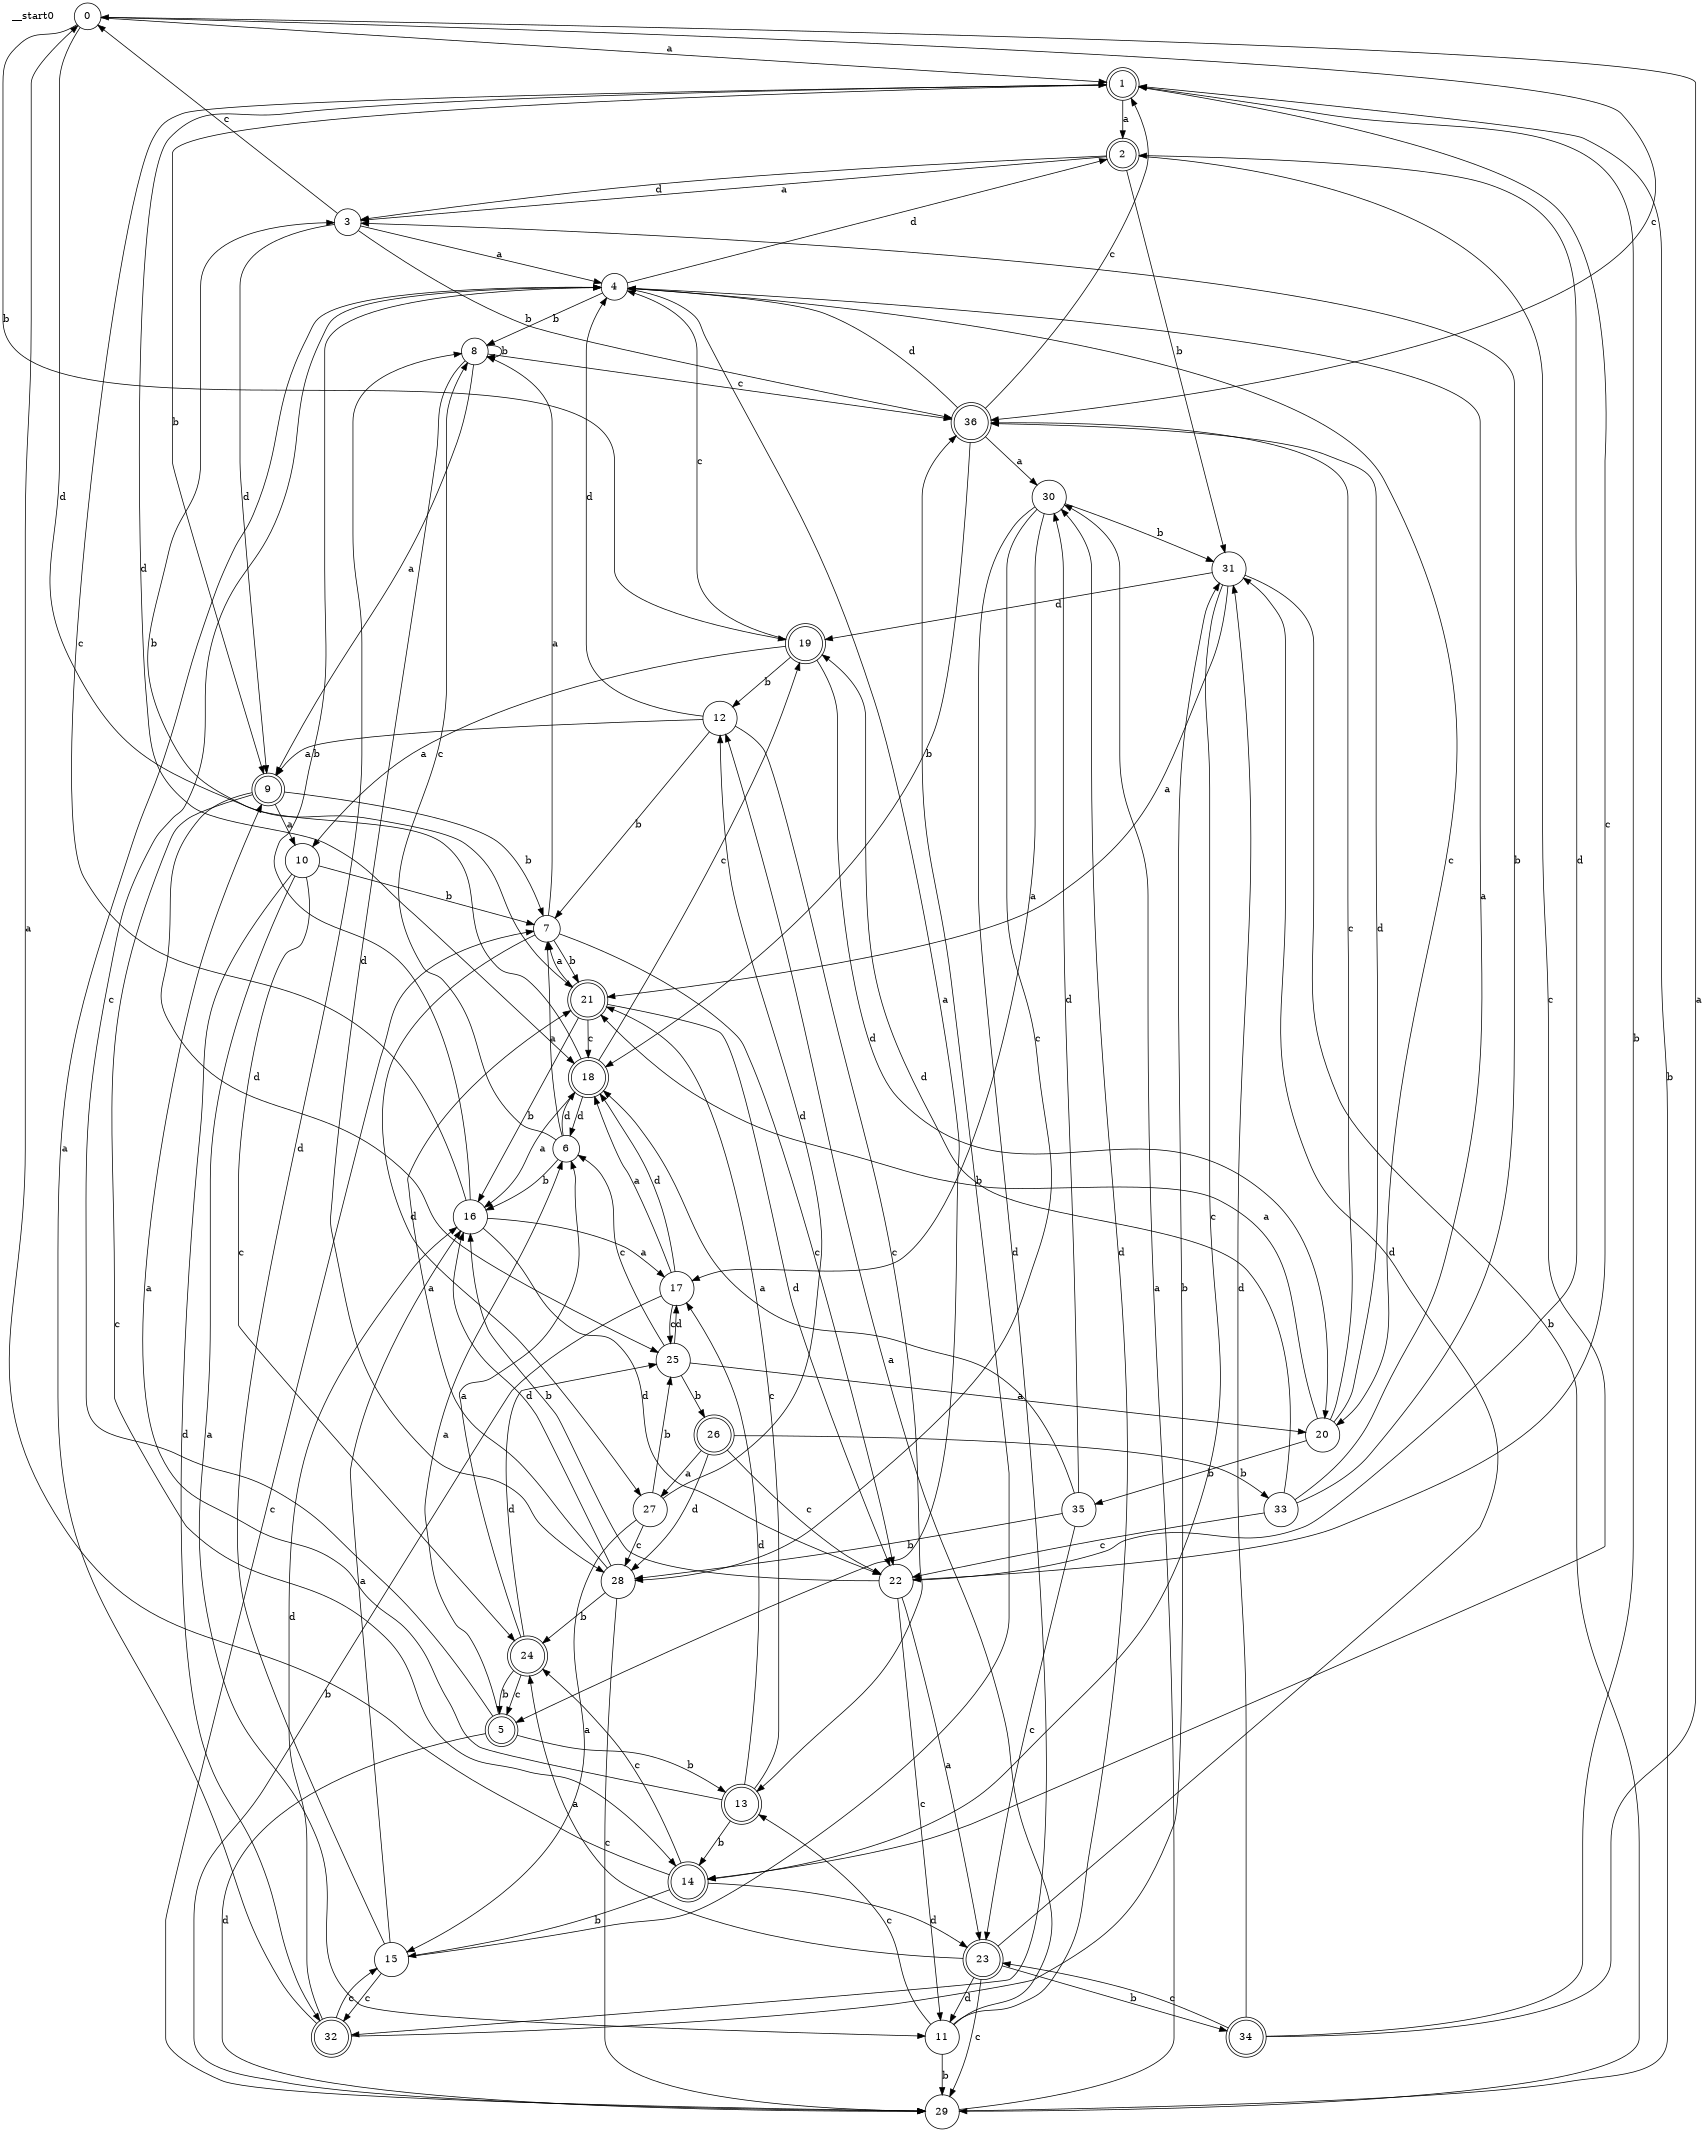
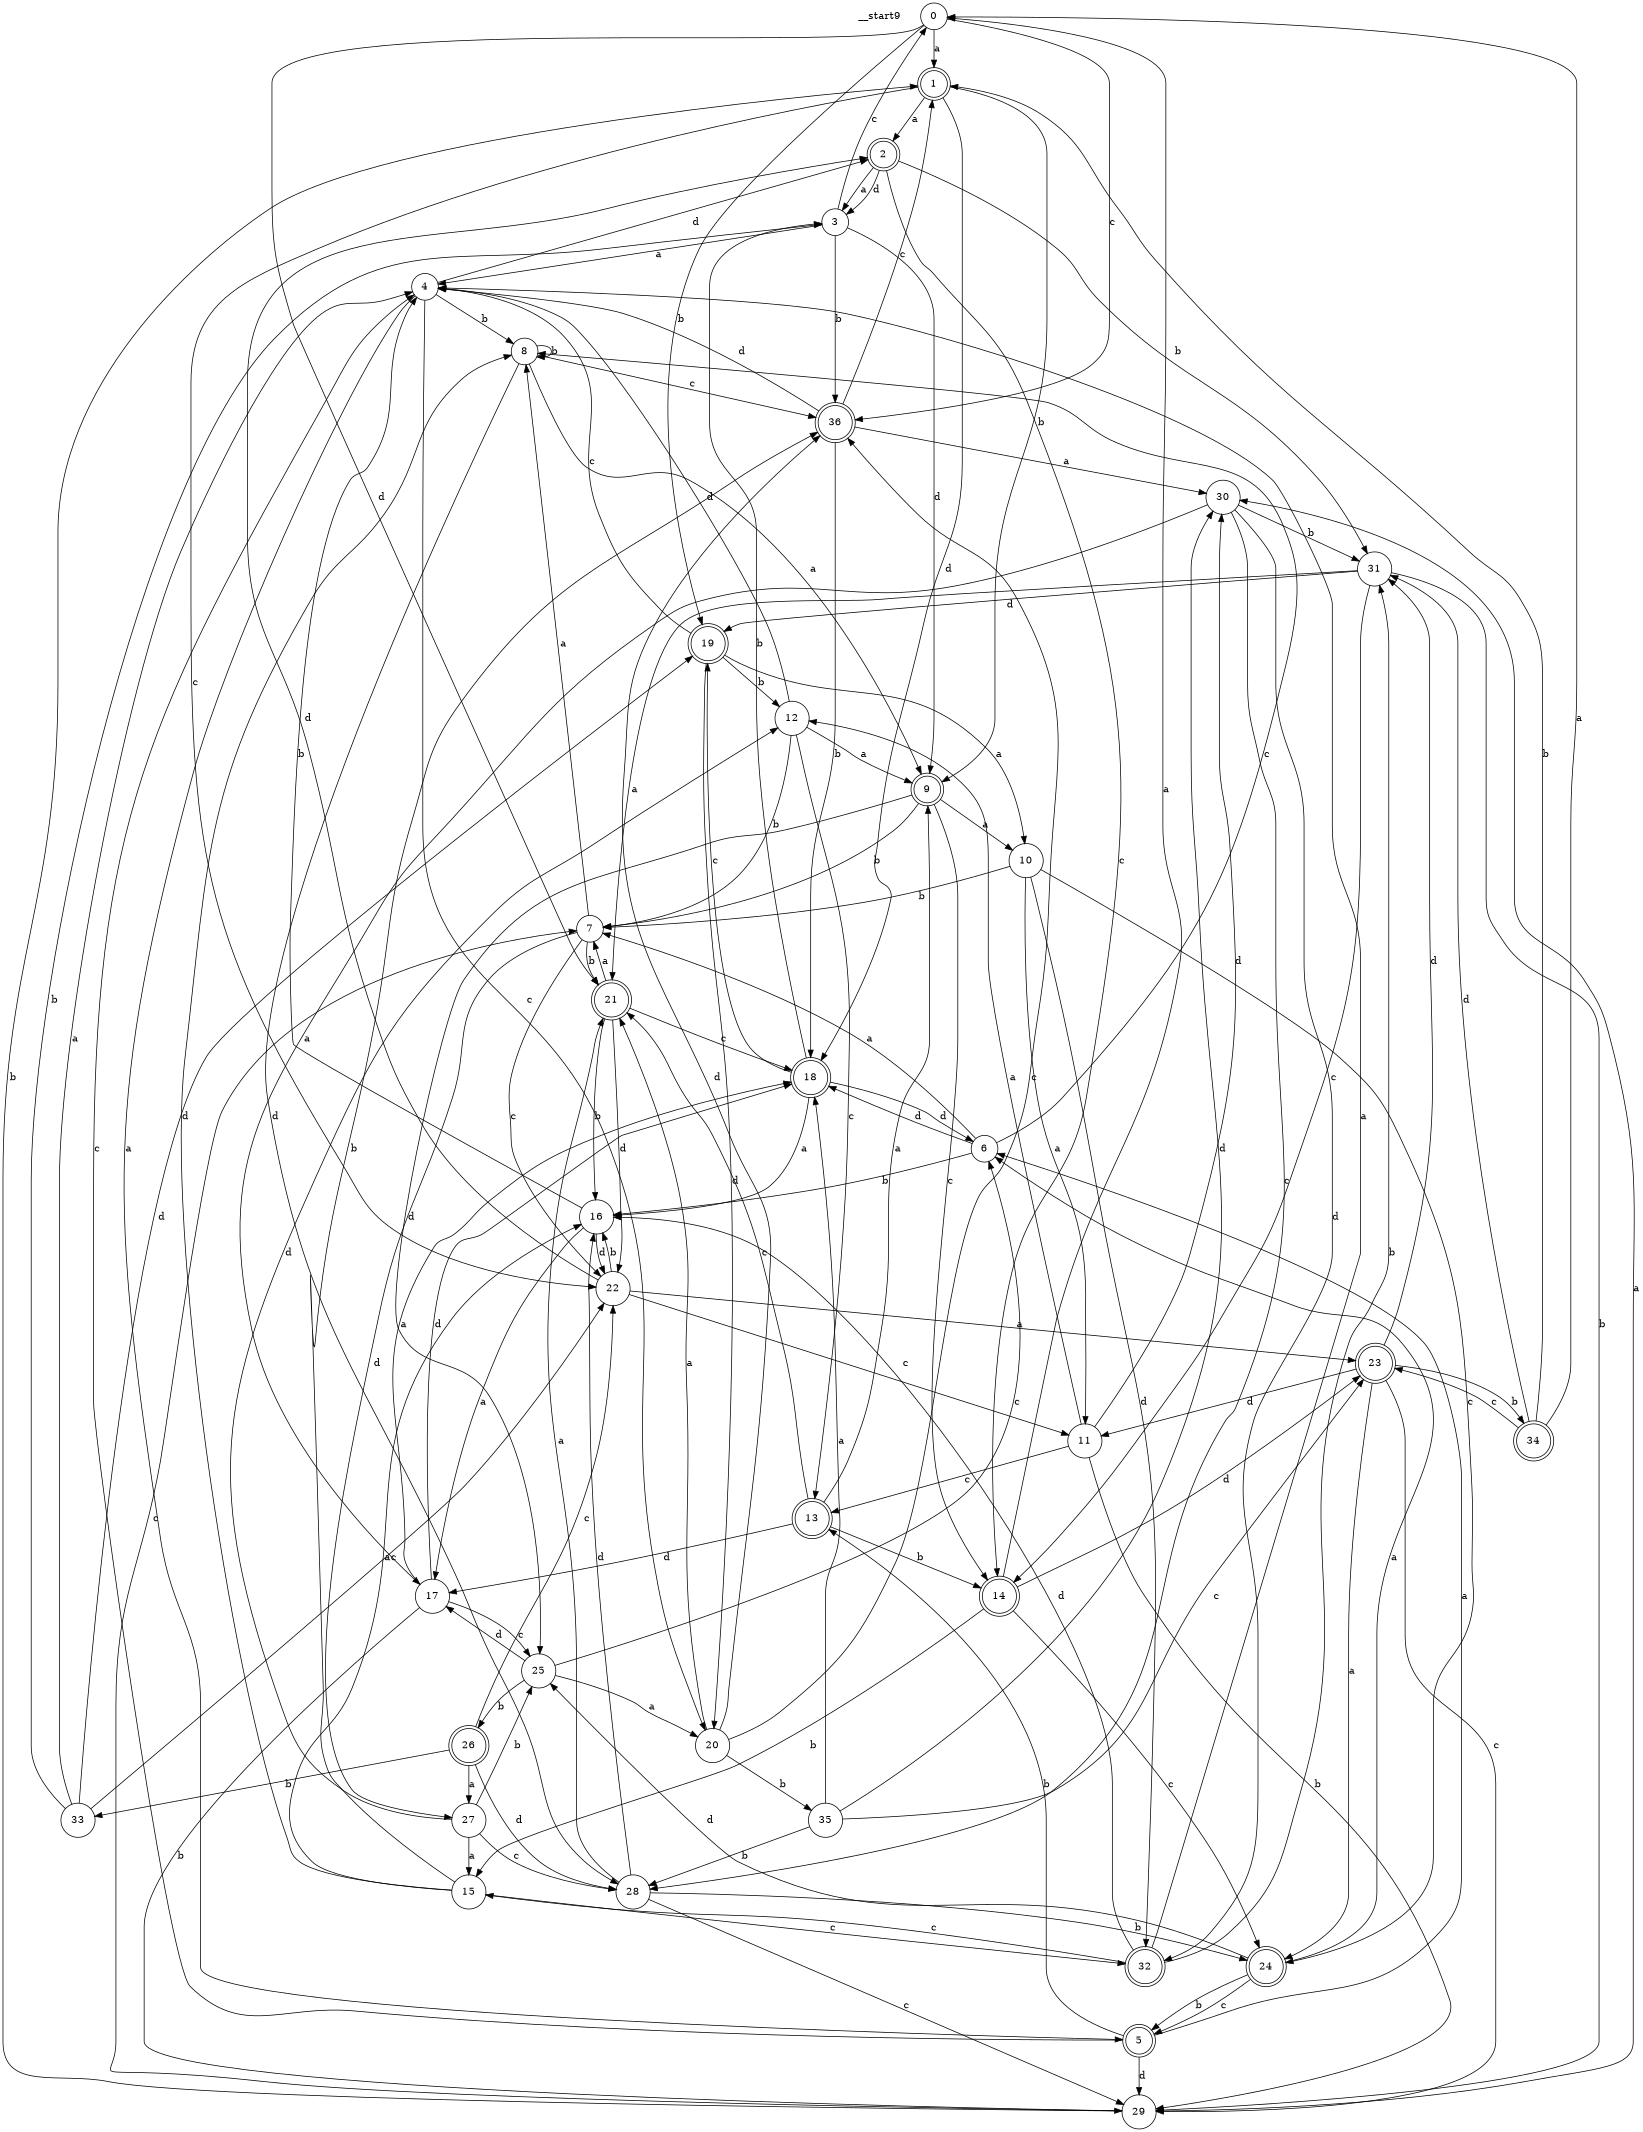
node "__start0": label "__start0" -> "__start9"
edge "16" -> "1": removed, label "c"
